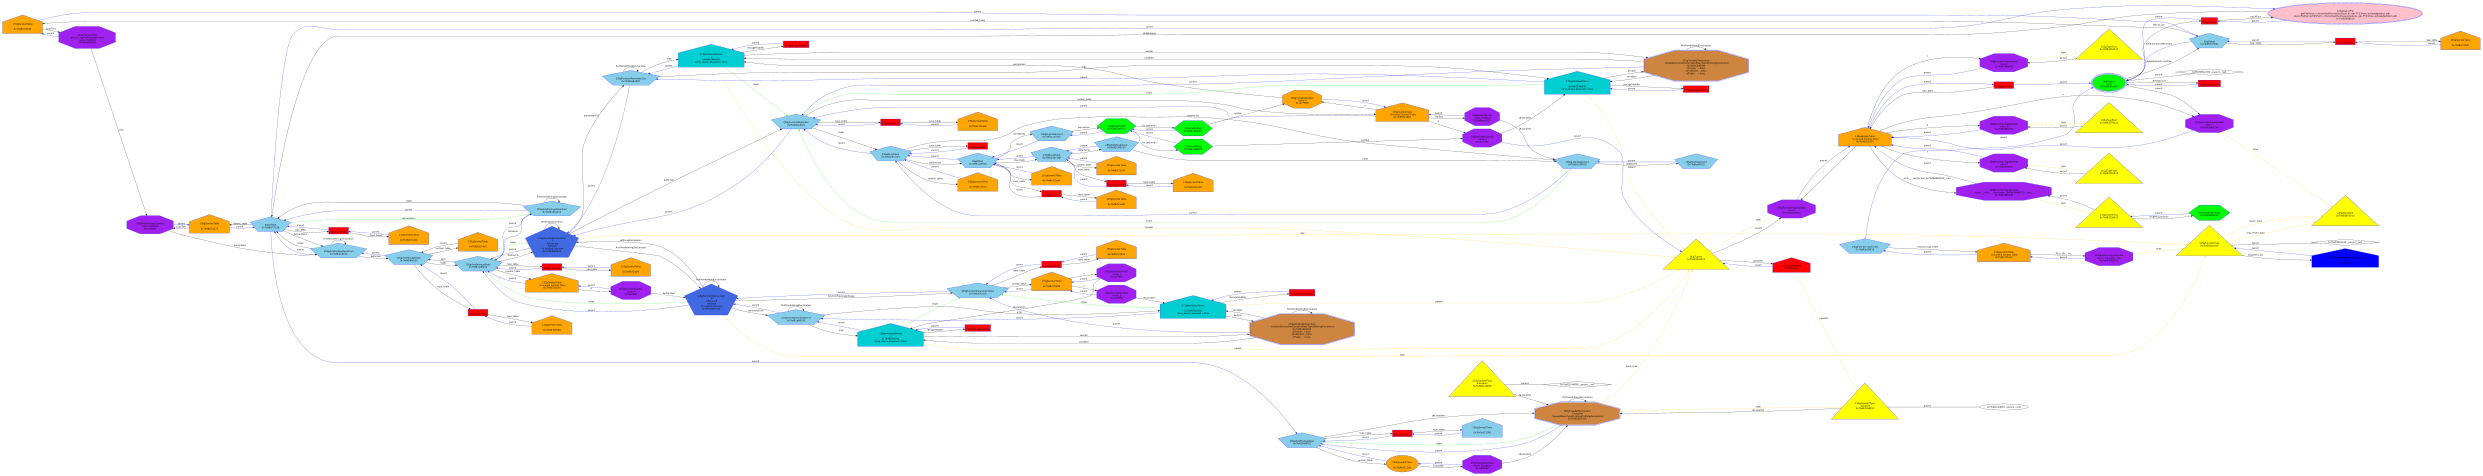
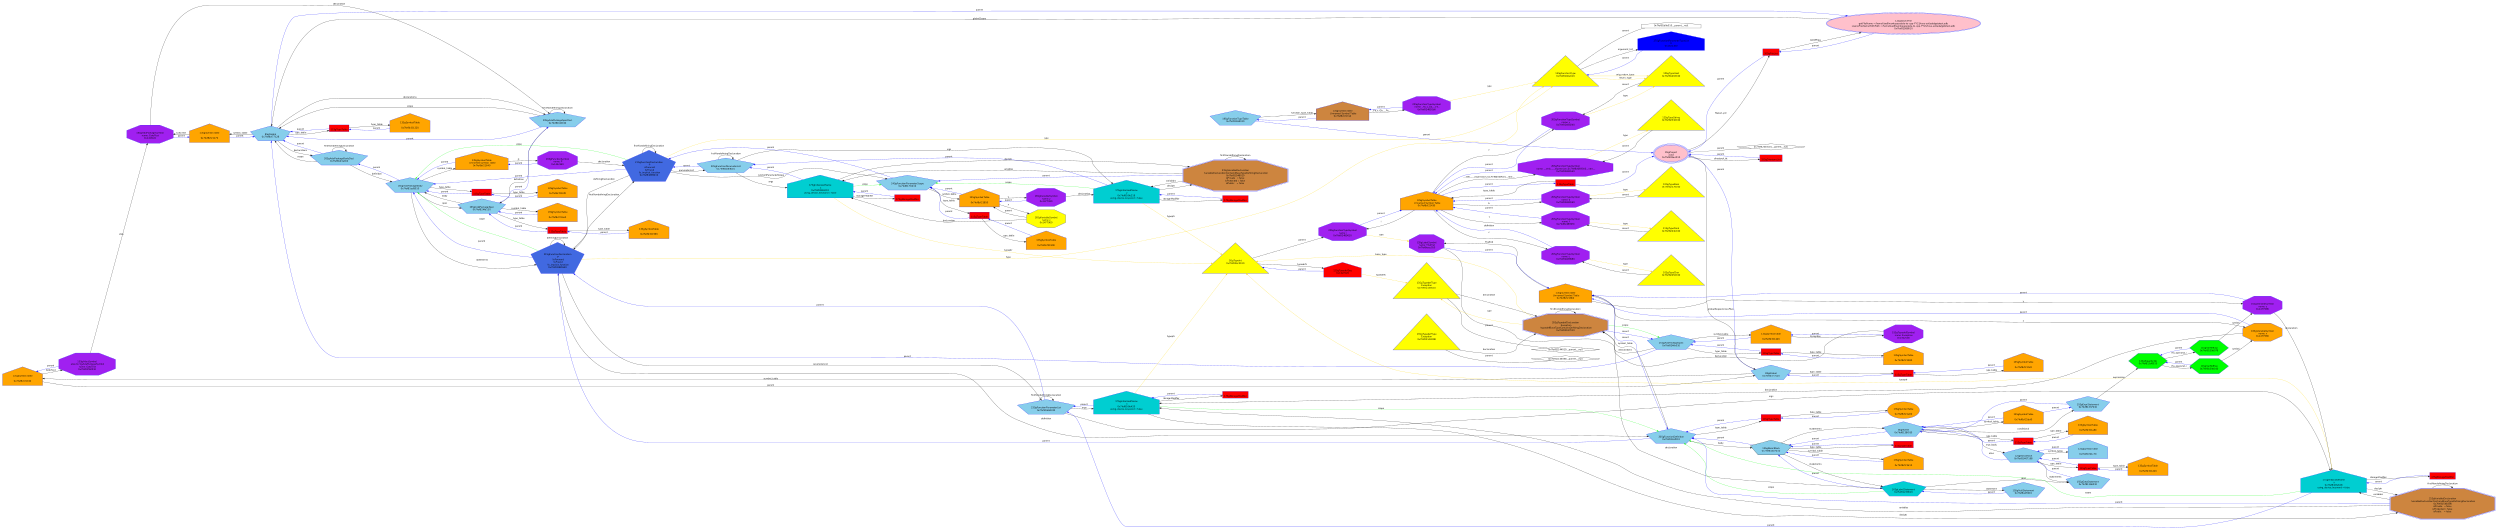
edge "13SgSymbolTable 0x7fef8cf21010" -> "8SgGlobal 0x7fef8cf77010": color blue -> black
edge "8SgGlobal 0x7fef8cf77010" -> "9SgProject a.out 0x7fef826ec010": label "functionParameterScope" -> "parent"
edge "20SgFunctionTypeSymbol name: c 0x7fef82489080" -> "13SgSymbolTable Unnamed Symbol Table 0x7fef8cf21430": label "parent" -> "definition"
node "9SgProject a.out 0x7fef826ec010": fillcolor green -> pink
edge "9SgProject a.out 0x7fef826ec010" -> "20SgFunctionTypeSymbol name: v 0x7fef82489240": now "10SgTypeVoid 0x7fef81d03010" -> "20SgFunctionTypeSymbol name: v 0x7fef82489240"
node "13SgSymbolTable 0x7fef8cf21a60": shape house -> ellipse
edge "12SgEqualityOp 0x7fef813d0010" -> "15SgExprStatement 0x7fef81337010": now "13SgSymbolTable 0x7fef8cf21dd0" -> "15SgExprStatement 0x7fef81337010"
edge "16SgVariableSymbol name: y 0x1477990" -> "9SgTypeInt 0x7fef824c0010": now "16SgVariableSymbol name: y 0x1477990" -> "13SgSymbolTable Unnamed Symbol Table 0x7fef8cf219b0"
node "12SgBasicBlock 0x7fef81407010": color blue -> black
edge "12SgBasicBlock 0x7fef81407168" -> "8SgIfStmt 0x7fef8128f010": label "parent" -> "alias"
edge "15SgGotoStatement 0x7fef81366010" -> "16SgLabelStatement 0x7fef81239010": reversed
node "16SgLabelStatement 0x7fef81239010": fillcolor skyblue -> darkturquoise
node "13SgSymbolTable 0x7fef8cf21c70": fillcolor orange -> skyblue
edge "8SgIfStmt 0x7fef8128f010" -> "13SgSymbolTable 0x7fef8cf21dd0": label "i" -> "symbol_table"
node "16SgNullExpression 0x7fef8d069010": removed
edge "8SgGlobal 0x7fef8cf77128" -> "20SgAdaPackageBodyDecl 0x7fef81d3a010": color green -> black
edge "20SgFunctionTypeSymbol name: i 0x7fef82489010" -> "9SgTypeInt 0x7fef824c0010": now "20SgFunctionTypeSymbol name: i 0x7fef82489010" -> "13SgLabelSymbol name: TheEnd 0x7fef8cecc010"
node "0x7fef81b0e010__parent__null": shape diamond -> house
edge "13SgSymbolTable 0x7fef8cf214e0" -> "16SgAdaPackageSpec 0x7fef824fb130": color black -> blue
node "13SgSymbolTable Unnamed Symbol Table 0x7fef8cf217a0": fillcolor orange -> peru
node "16SgVariableSymbol name: x 0x1477900": fillcolor purple -> yellow
edge "16SgVariableSymbol name: x 0x1477900" -> "13SgSymbolTable 0x7fef8cf21850": color blue -> black
edge "8SgGlobal 0x7fef8cf77128" -> "16SgAdaPackageSpec 0x7fef824fb010": reversed
node "0x7fef82144010__parent__null": shape ellipse -> diamond
node "13SgSymbolTable 0x7fef8cf21380": fillcolor skyblue -> orange
node "13SgSymbolTable 0x7fef8cf212d0": shape ellipse -> house
